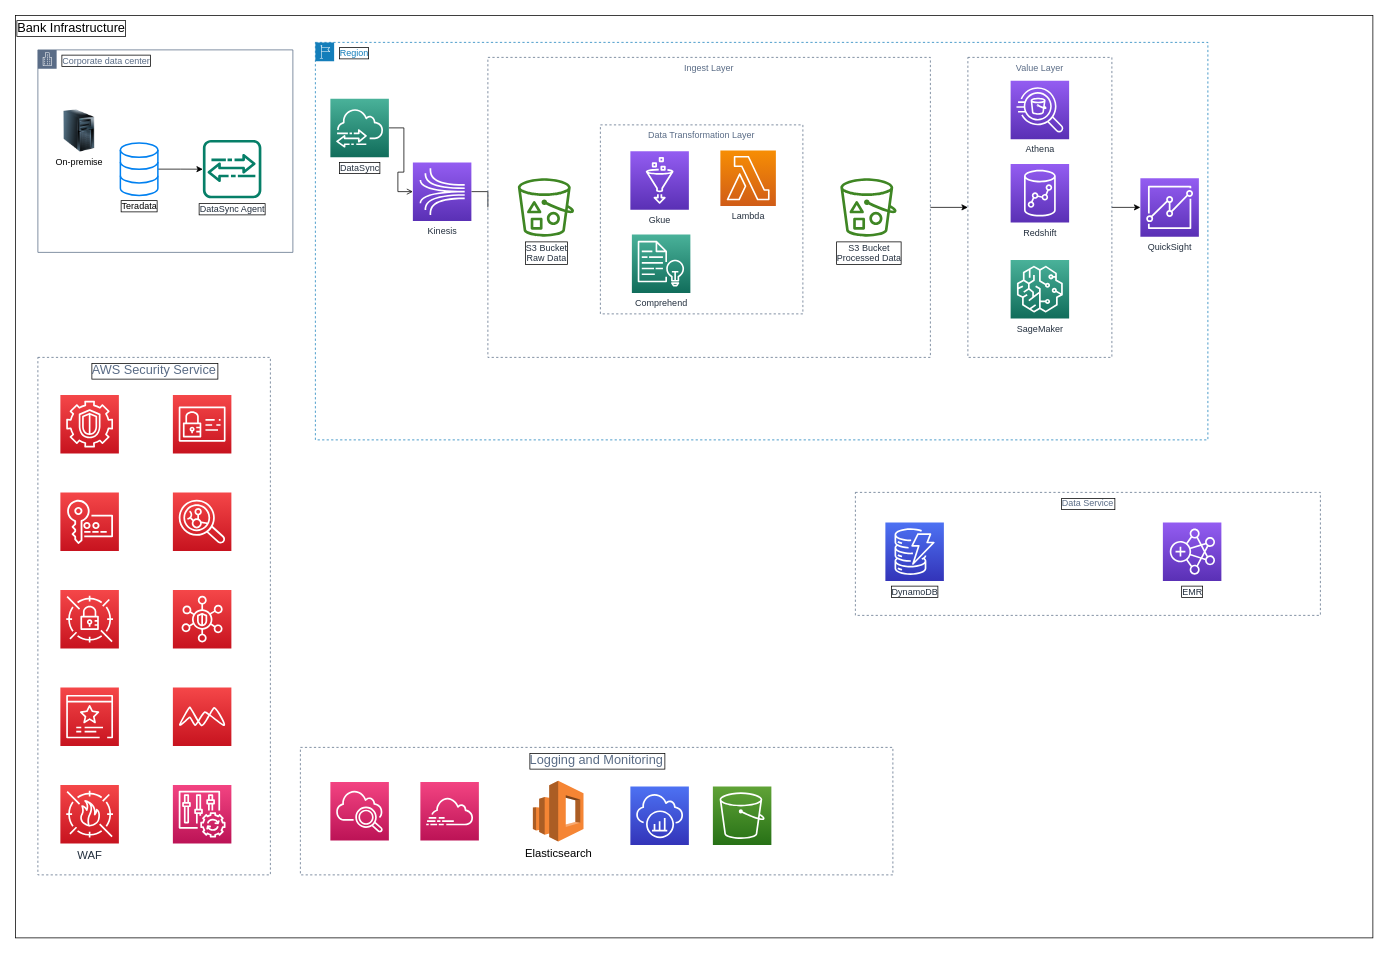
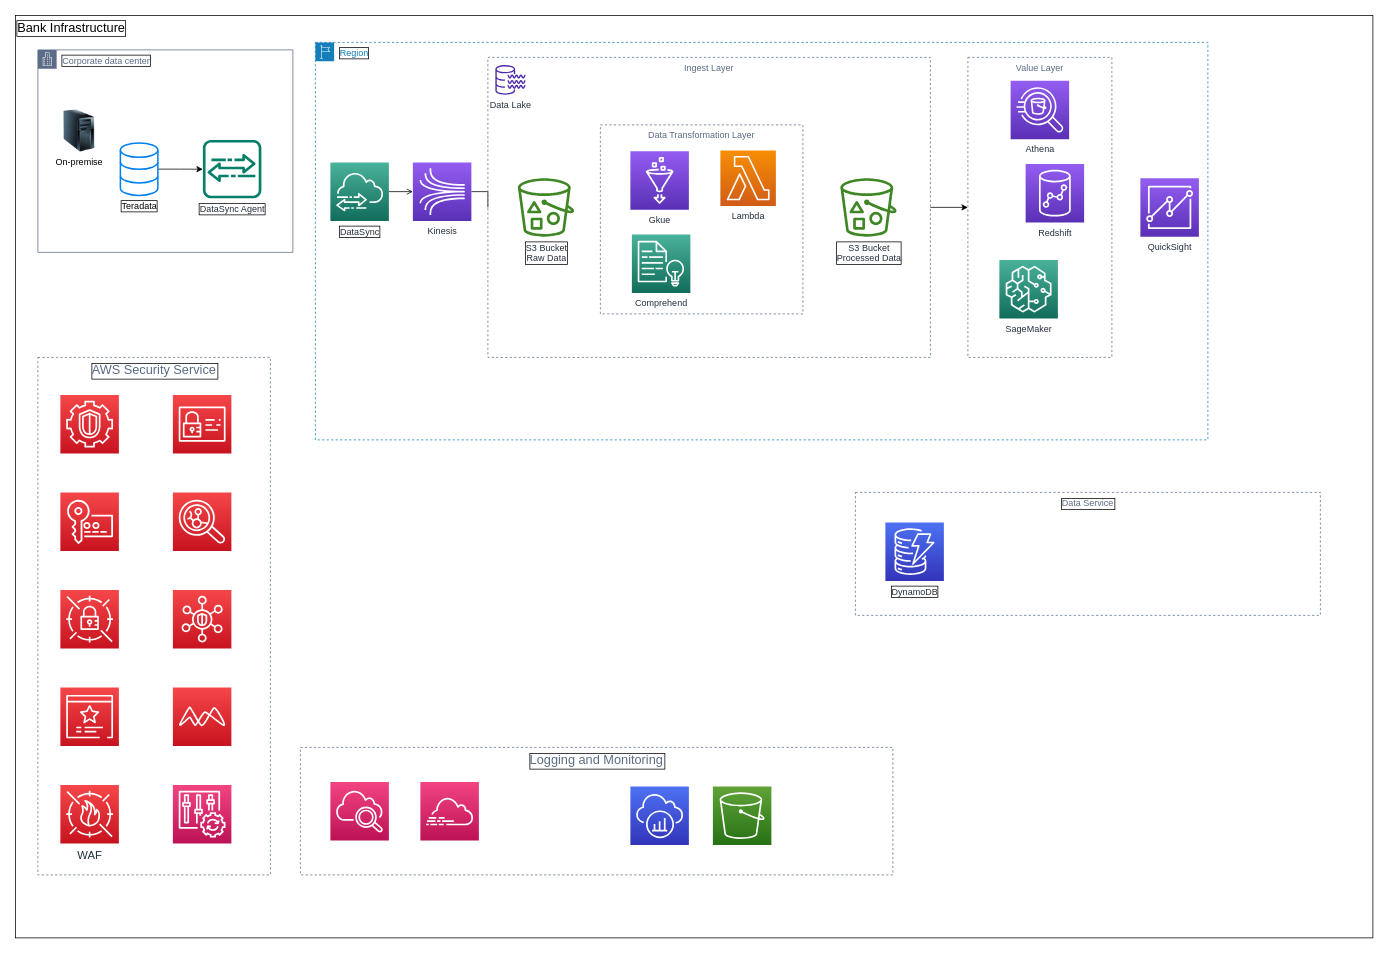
node "Data Lake": added
node "DataSync": moved (360, 128) -> (360, 192)
node "Redshift": moved (1040, 193) -> (1055, 193)
edge "Value Layer" -> "QuickSight": removed
node "SageMaker": moved (1040, 289) -> (1029, 289)
node "EMR": removed
node "Elasticsearch": removed
